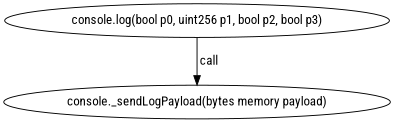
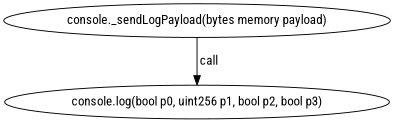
edge "console.log(bool p0, uint256 p1, bool p2, bool p3)" -> "console._sendLogPayload(bytes memory payload)": reversed
